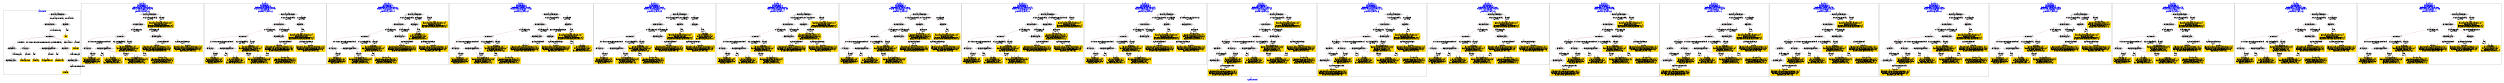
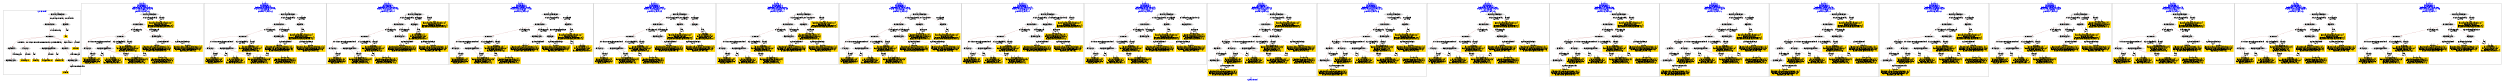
cluster "1-artist model": label "1-artist model" -> "1-correct model"
node "nationality some": label "nationality some" -> "nationality uri"
